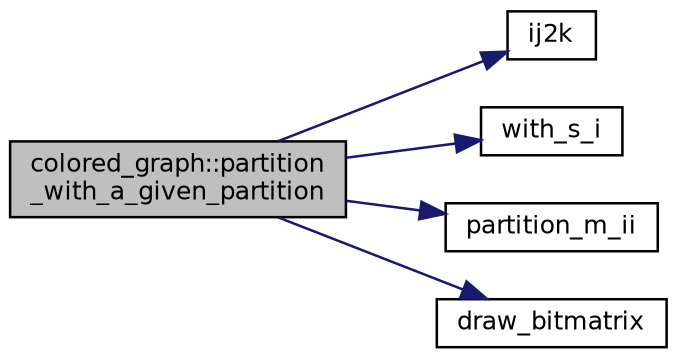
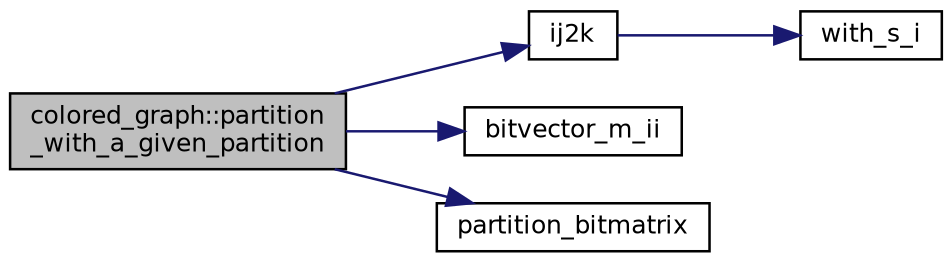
edge "colored_graph::partition _with_a_given_partition" -> "with_s_i": now "ij2k" -> "with_s_i"
node "partition_m_ii": label "partition_m_ii" -> "bitvector_m_ii"
node "draw_bitmatrix": label "draw_bitmatrix" -> "partition_bitmatrix"
